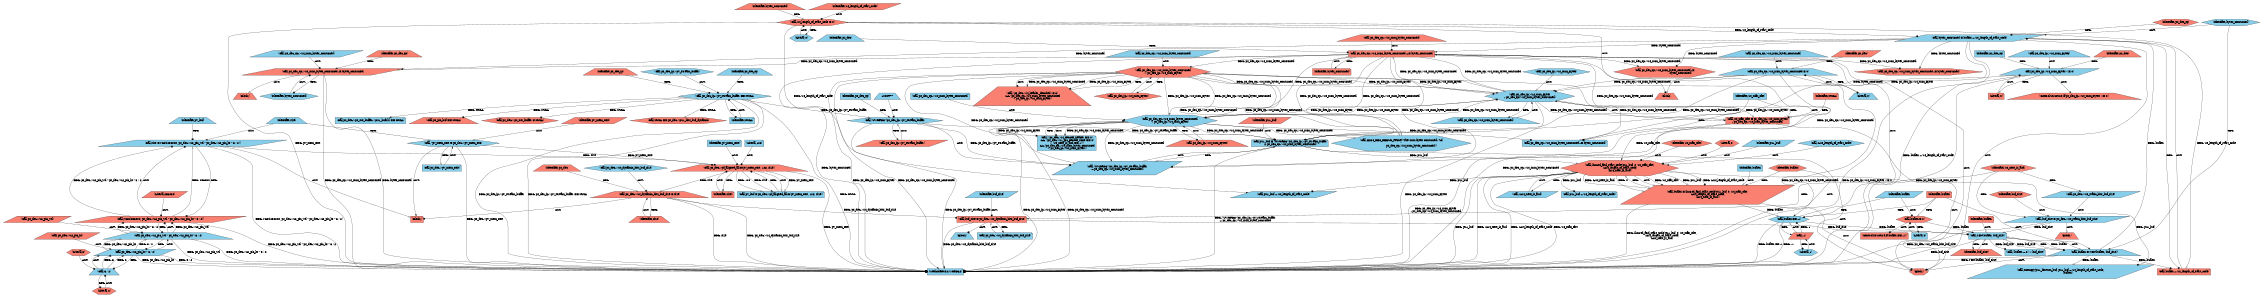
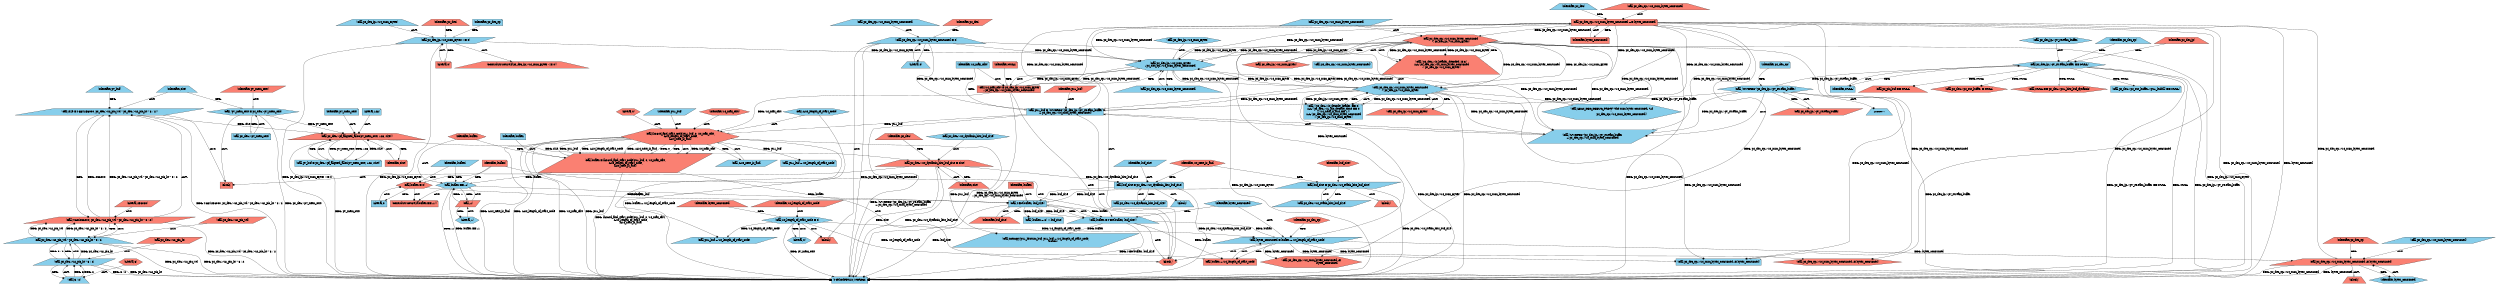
node "(Call,u4_length_of_start_code = 0)": fillcolor salmon -> skyblue
edge "(Call,buflen == -1)" -> "(Call,ps_dec_op->u4_num_bytes_consumed += bytes_consumed)": now "(Call,buflen == -1)" -> "(ControlStructure,if(buflen == -1))"
edge "1000977" -> "(Call,(UWORD8*)ps_dec_ip->pv_stream_buffer)": reversed
edge "(Identifier,u4_next_is_aud)" -> "(Call,ps_dec->u4_static_bits_buf_size)": now "(Call,buf_size = ps_dec->u4_static_bits_buf_size)" -> "(Call,ps_dec->u4_static_bits_buf_size)"
node "(Call,buf_size = ps_dec->u4_dynamic_bits_buf_size)": fillcolor salmon -> skyblue
edge "(Call,bytes_consumed = buflen + u4_length_of_start_code)" -> "(MethodReturn,WORD32)": now "(Call,&u4_length_of_start_code)" -> "(MethodReturn,WORD32)"
node "(Literal,2)": removed
